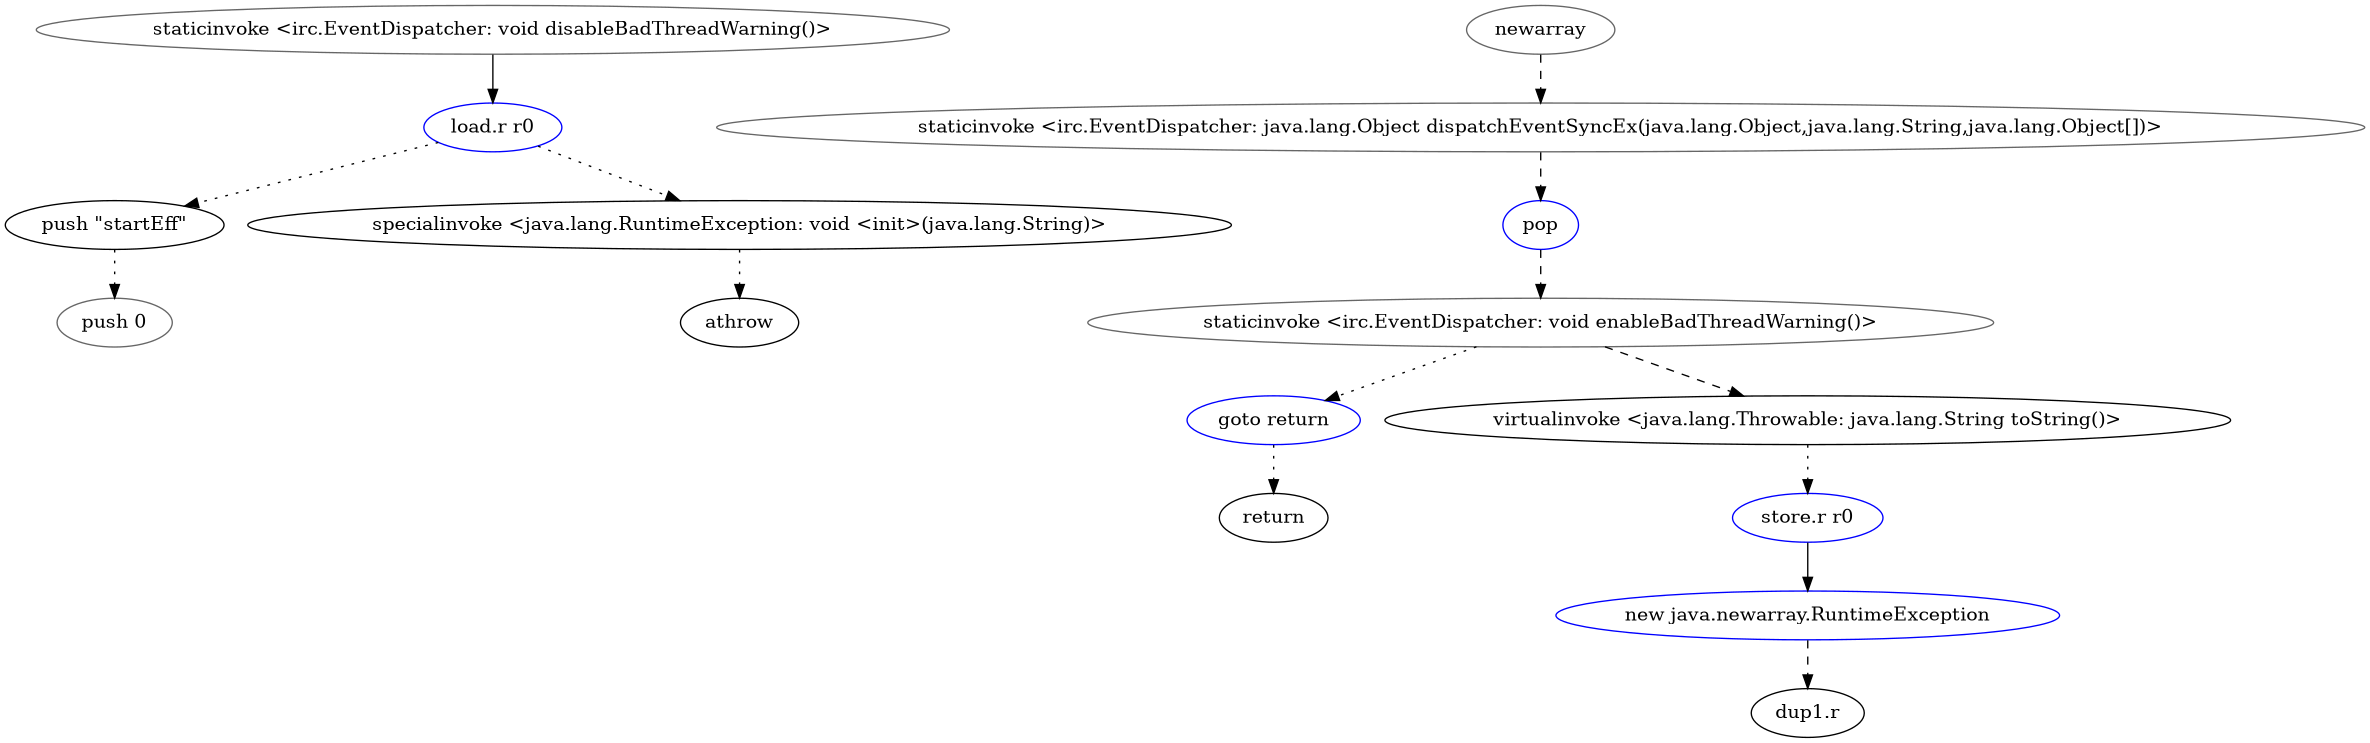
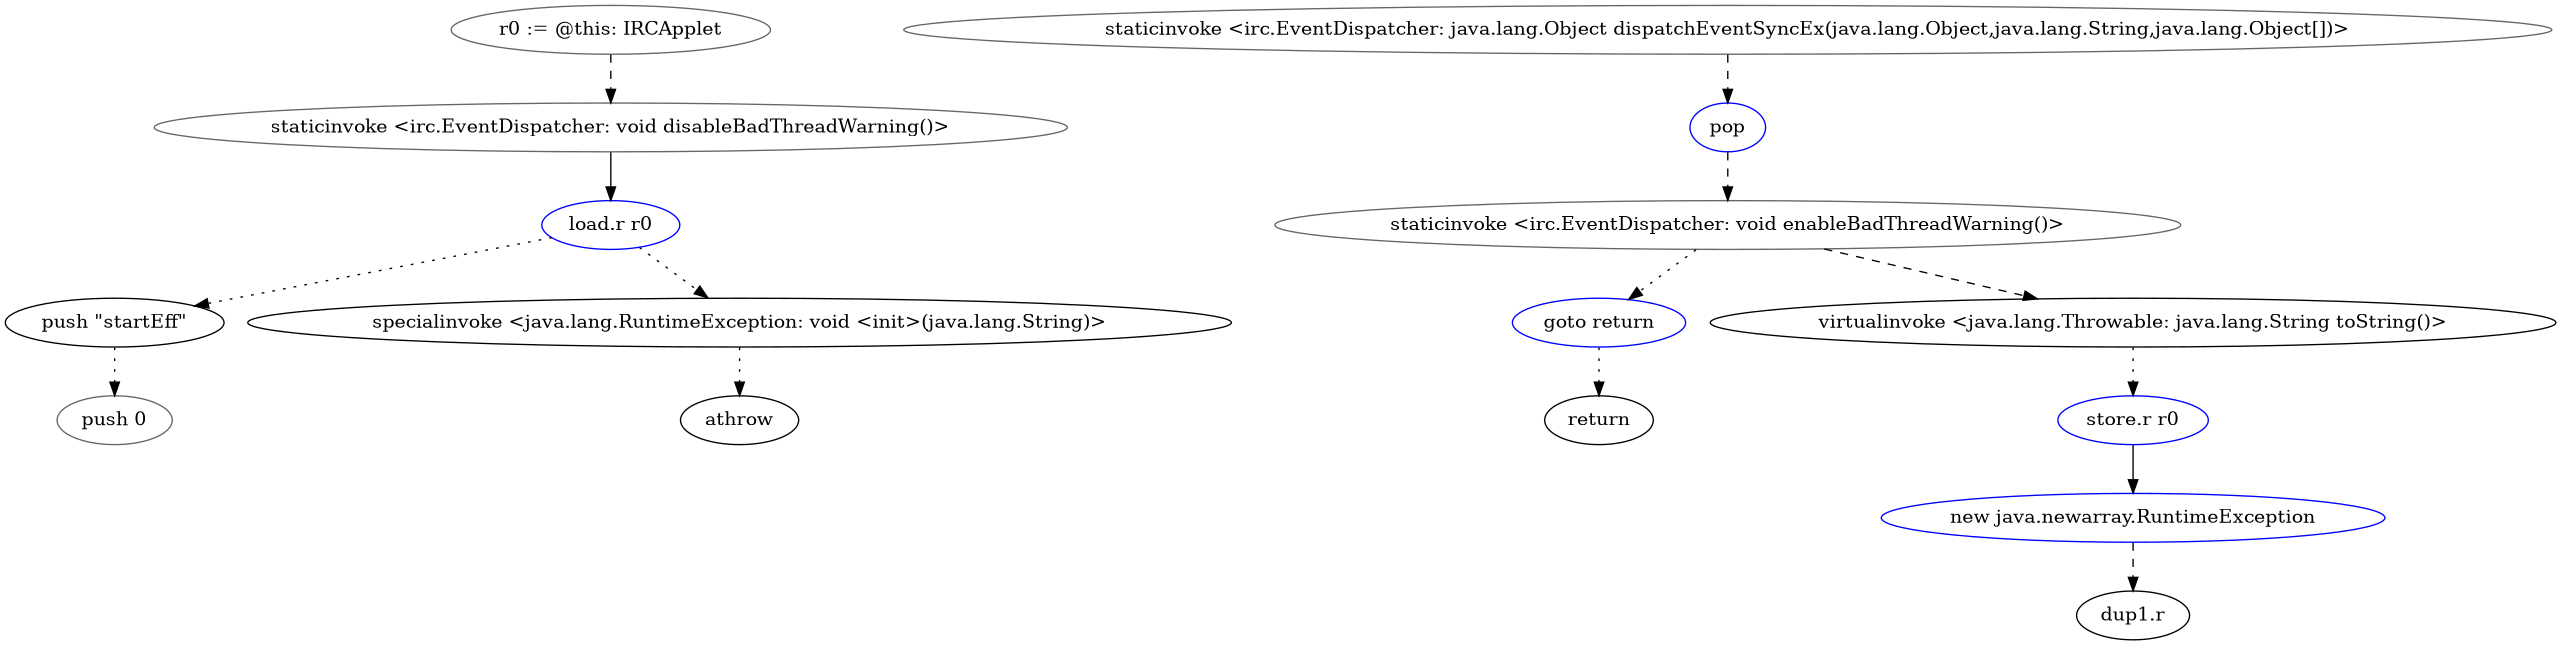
node "r0 := @this: IRCApplet": added
node "newarray": removed
